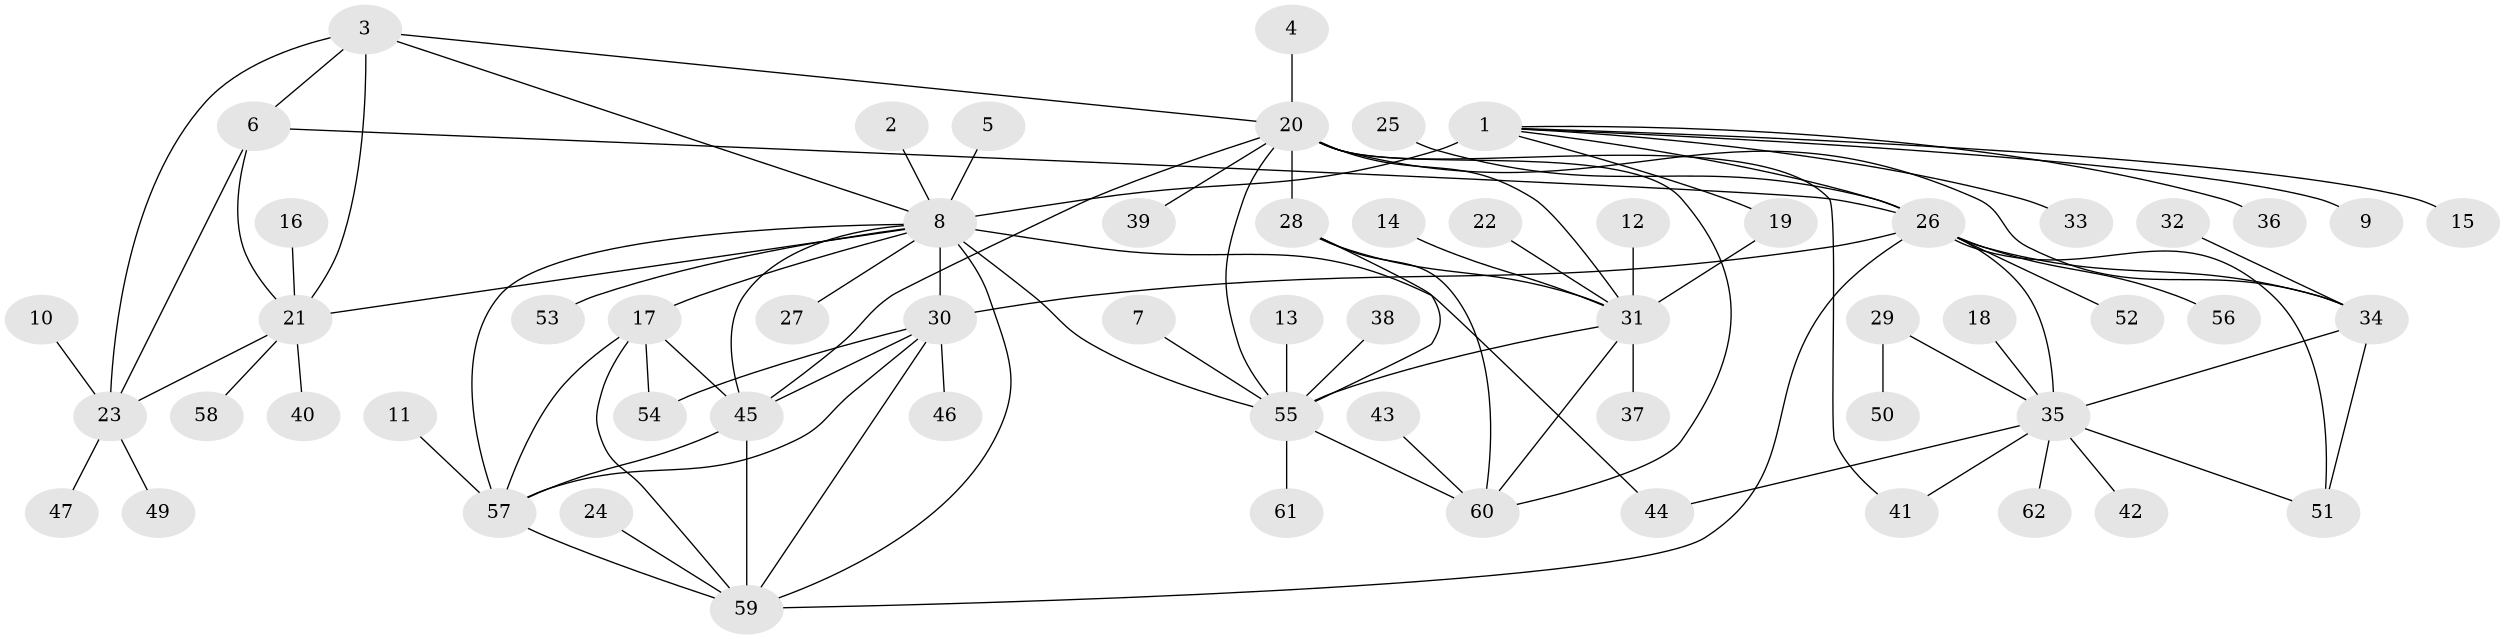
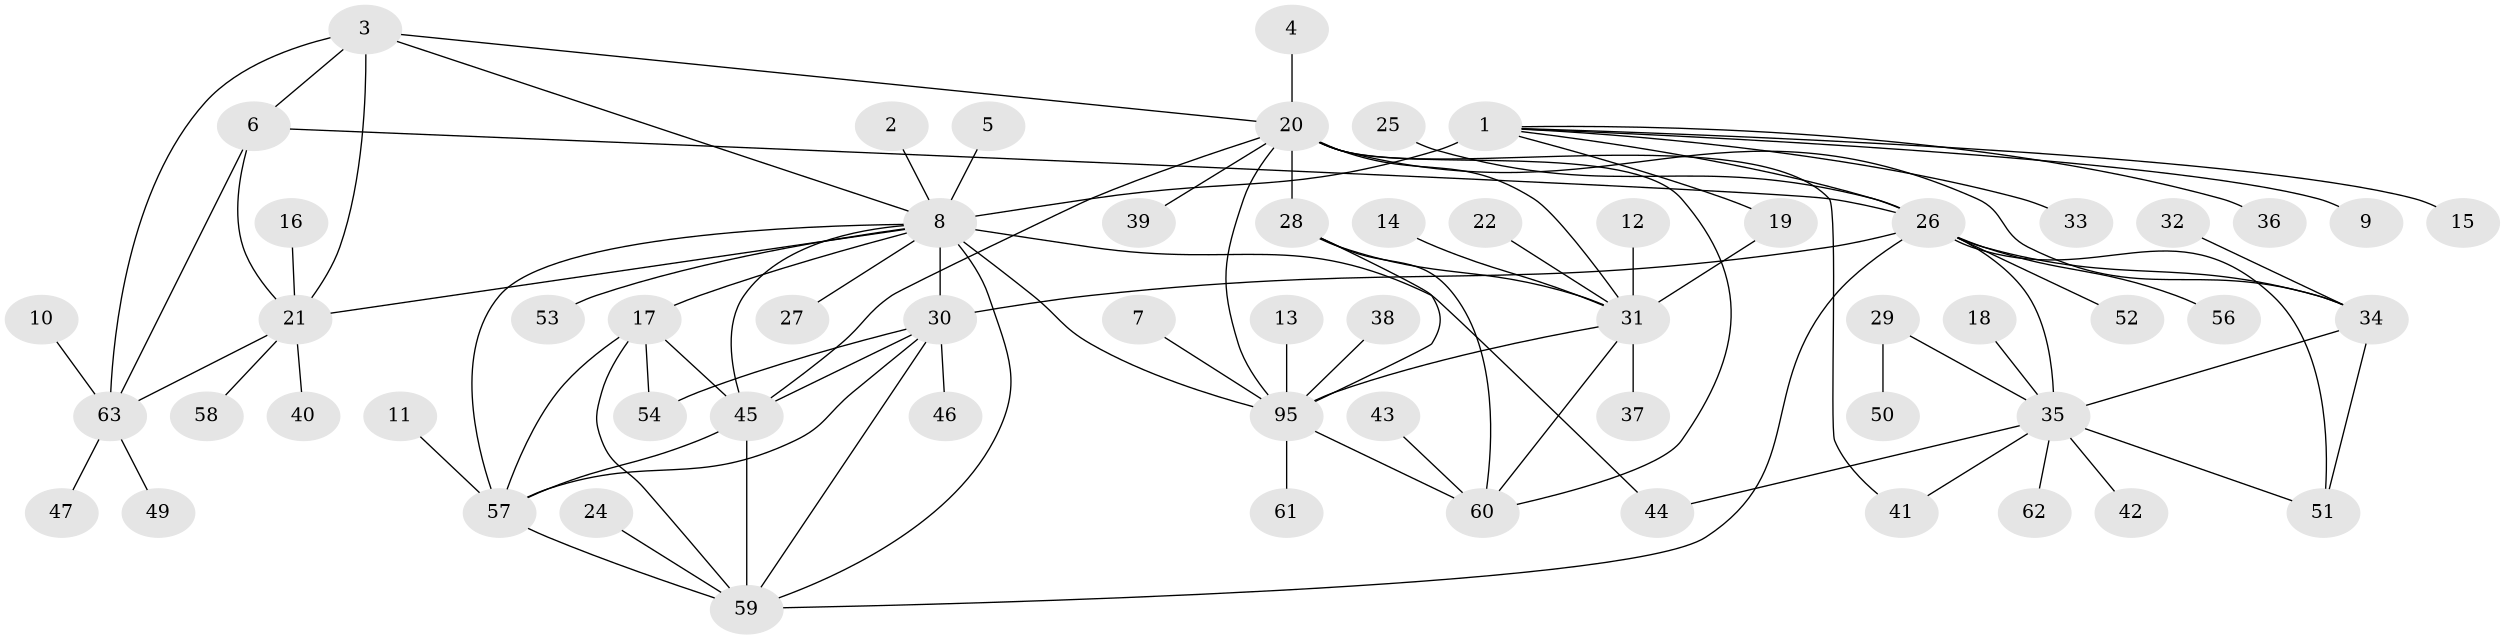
node "23": label "23" -> "63"
node "55": label "55" -> "95"
